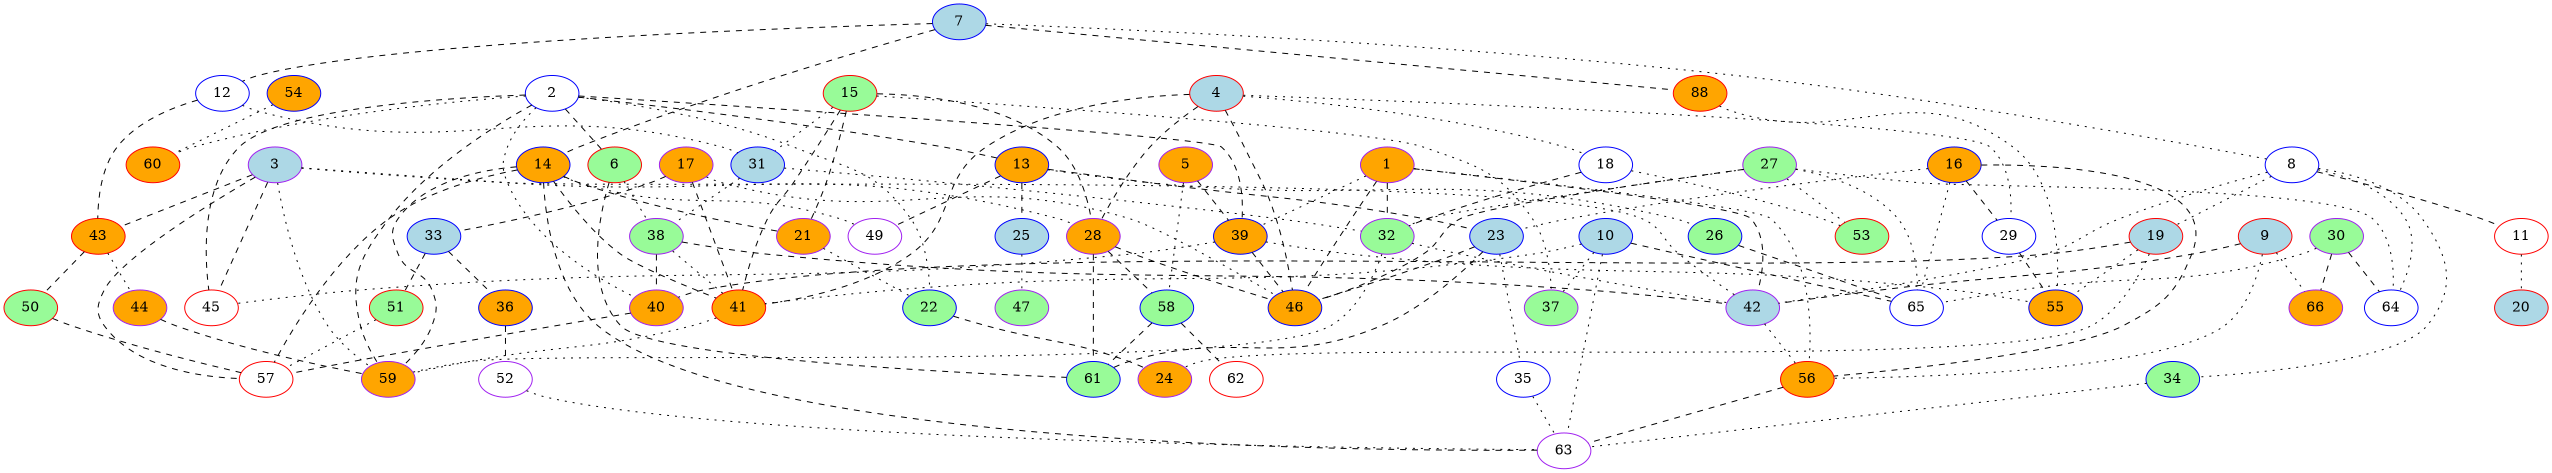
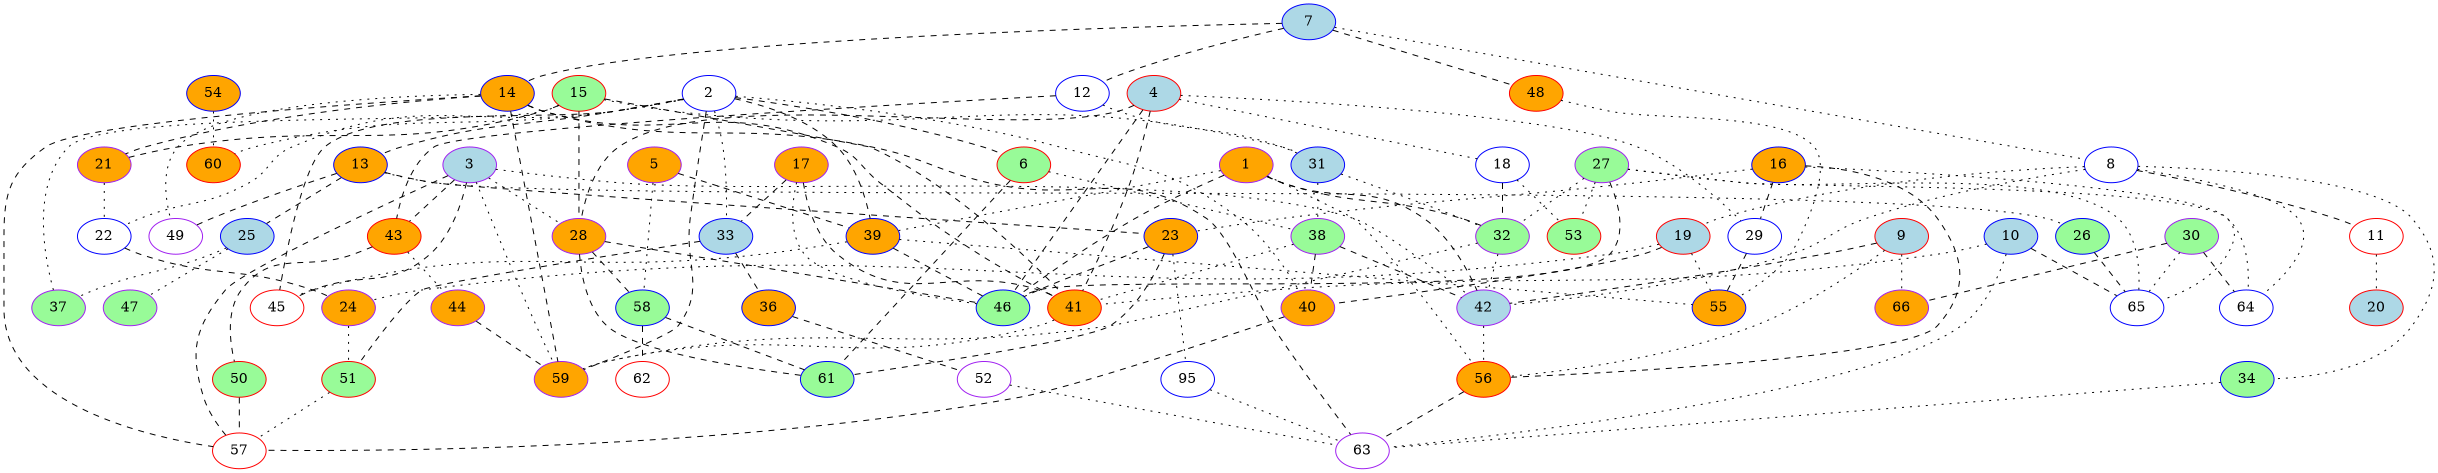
node "88": label "88" -> "48"
edge "2" -- "33": added
node "23": fillcolor lightblue -> orange
edge "10" -- "37": now "25" -- "37"
node "22": fillcolor palegreen -> white
node "46": fillcolor orange -> palegreen
edge "24" -- "51": added
node "35": label "35" -> "95"
